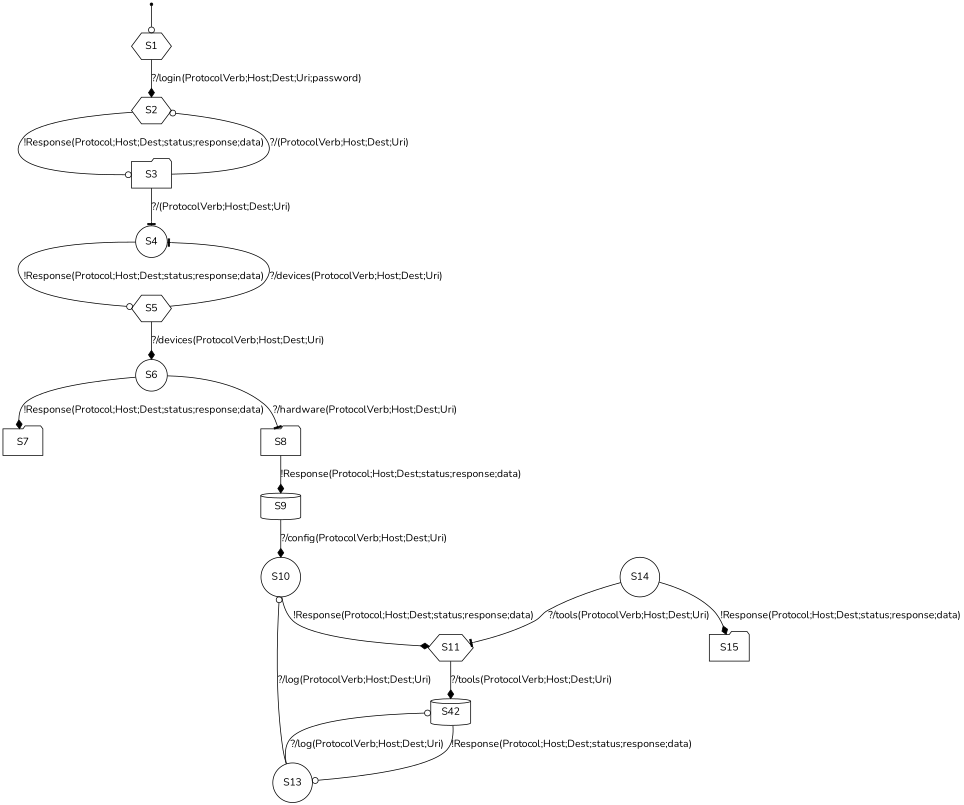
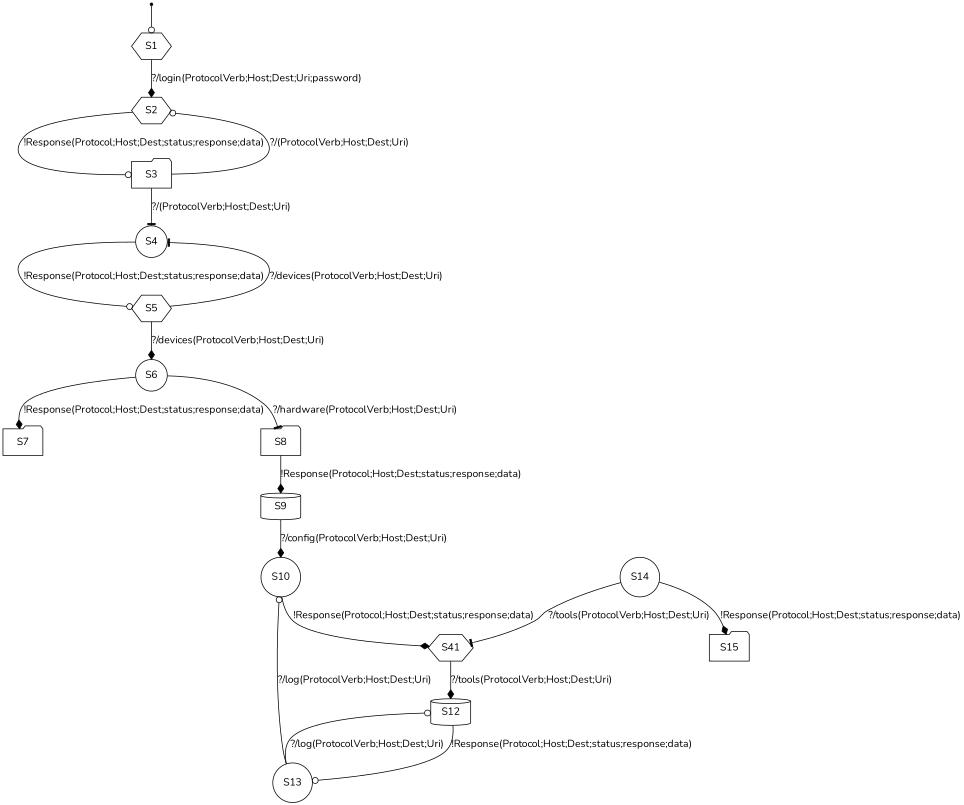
node "S11": label "S11" -> "S41"
node "S42": label "S42" -> "S12"
